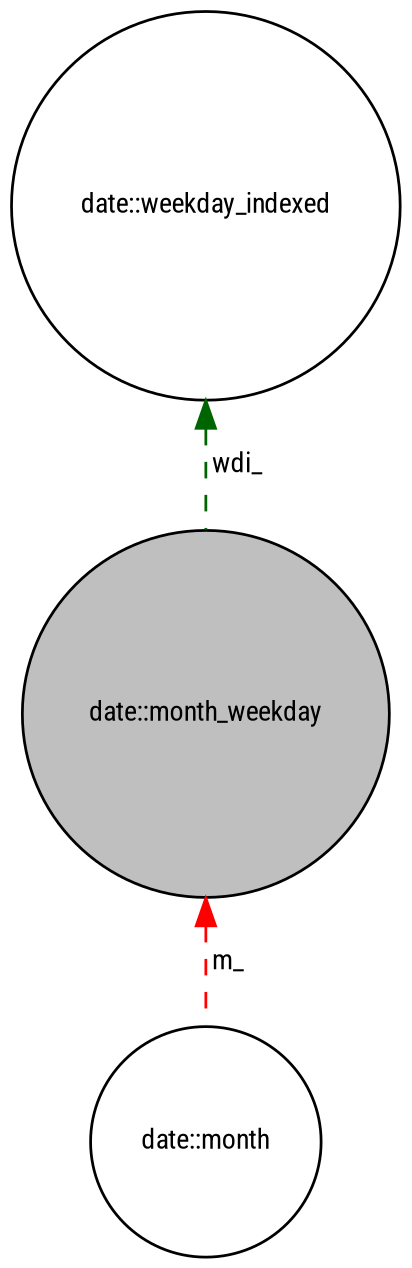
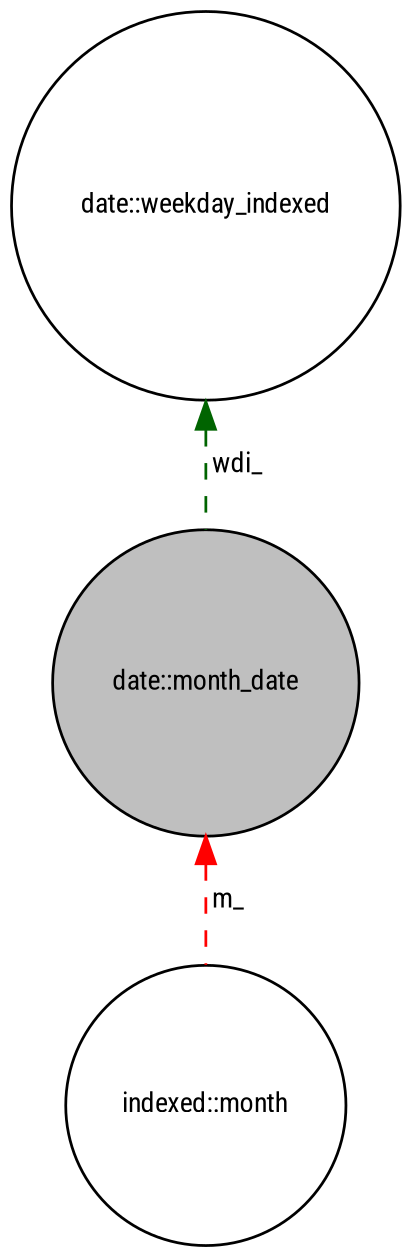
node "date::month_weekday": label "date::month_weekday" -> "date::month_date"
node "date::month": label "date::month" -> "indexed::month"
